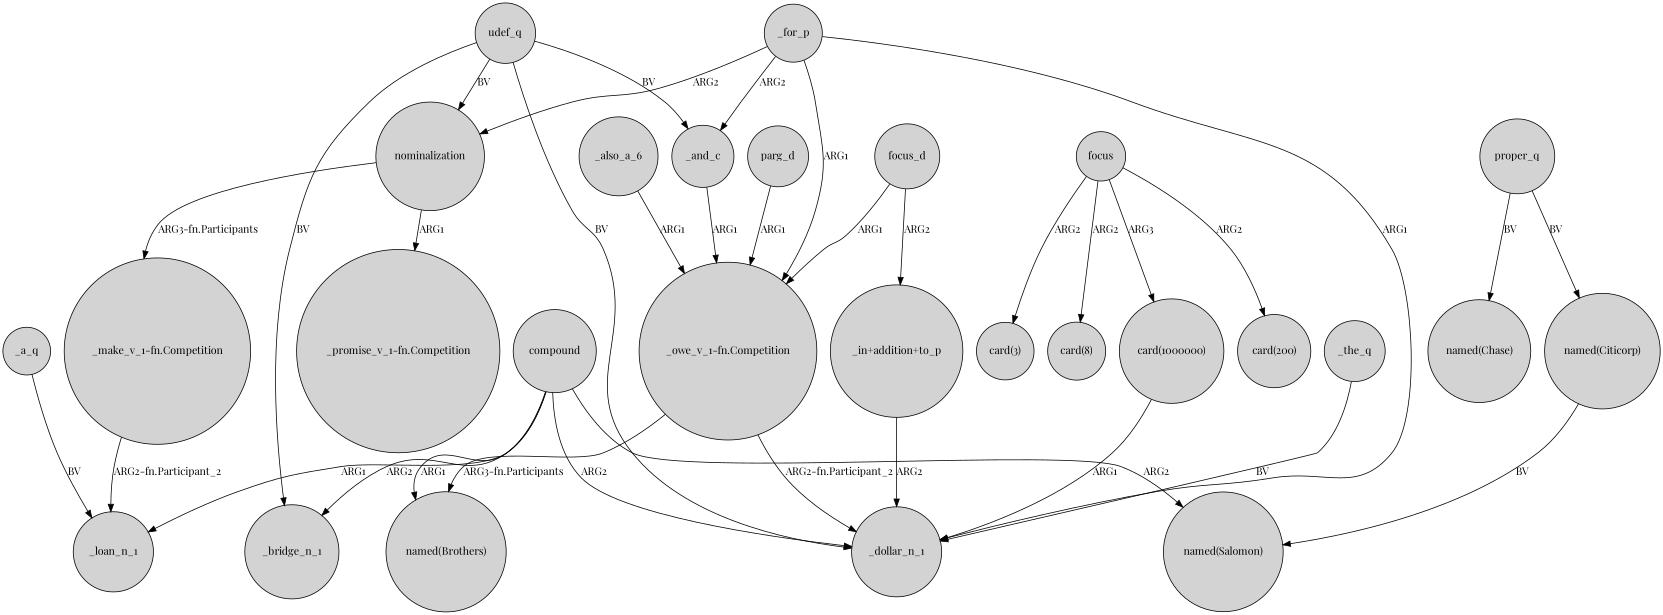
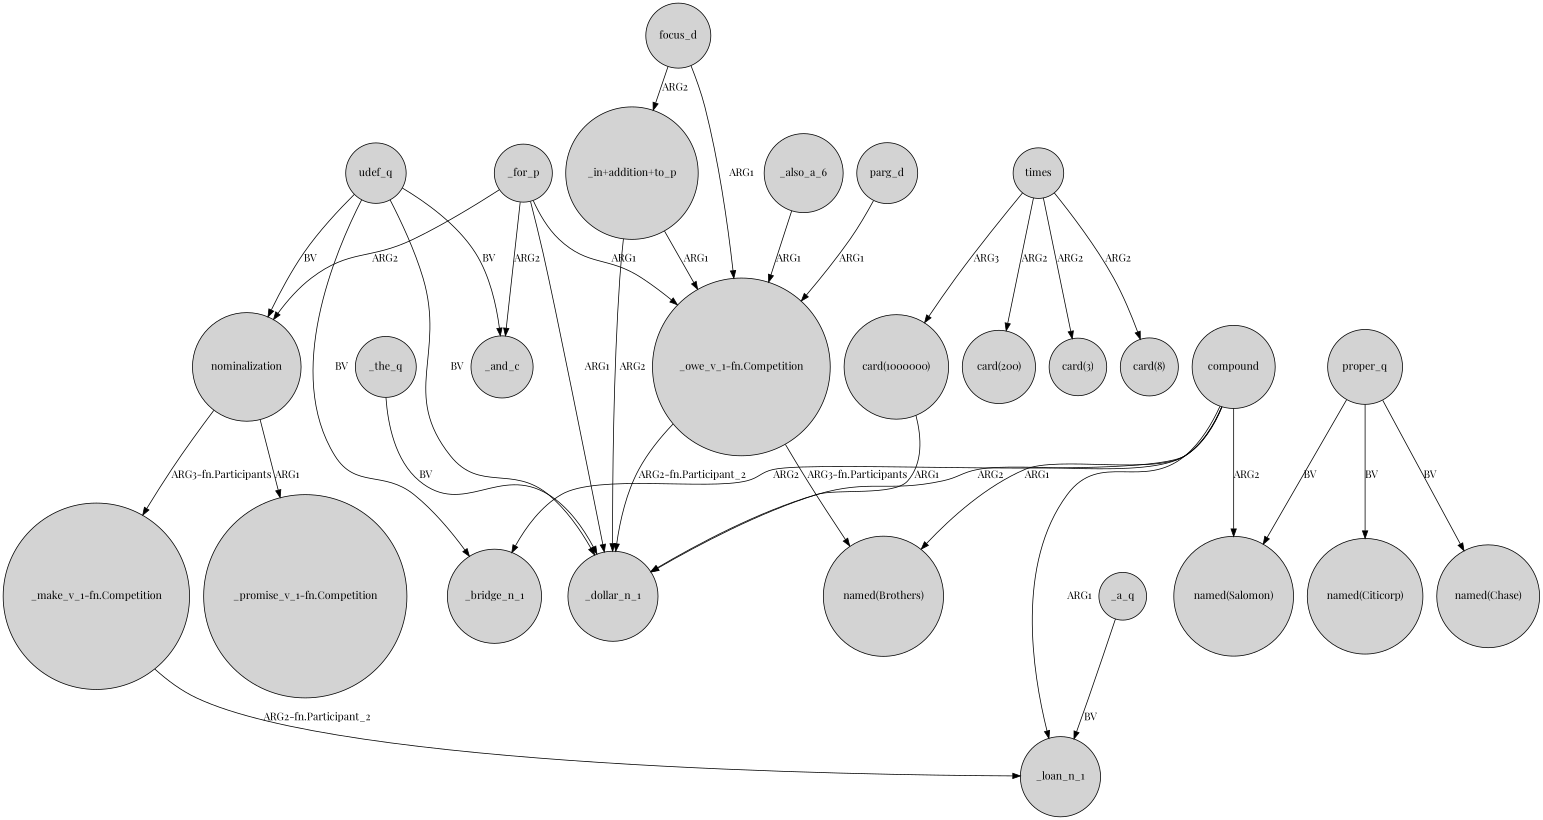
node "focus": label "focus" -> "times"
edge "_and_c" -> "_owe_v_1-fn.Competition": now "_in+addition+to_p" -> "_owe_v_1-fn.Competition"
edge "named(Citicorp)" -> "named(Salomon)": now "proper_q" -> "named(Salomon)"
